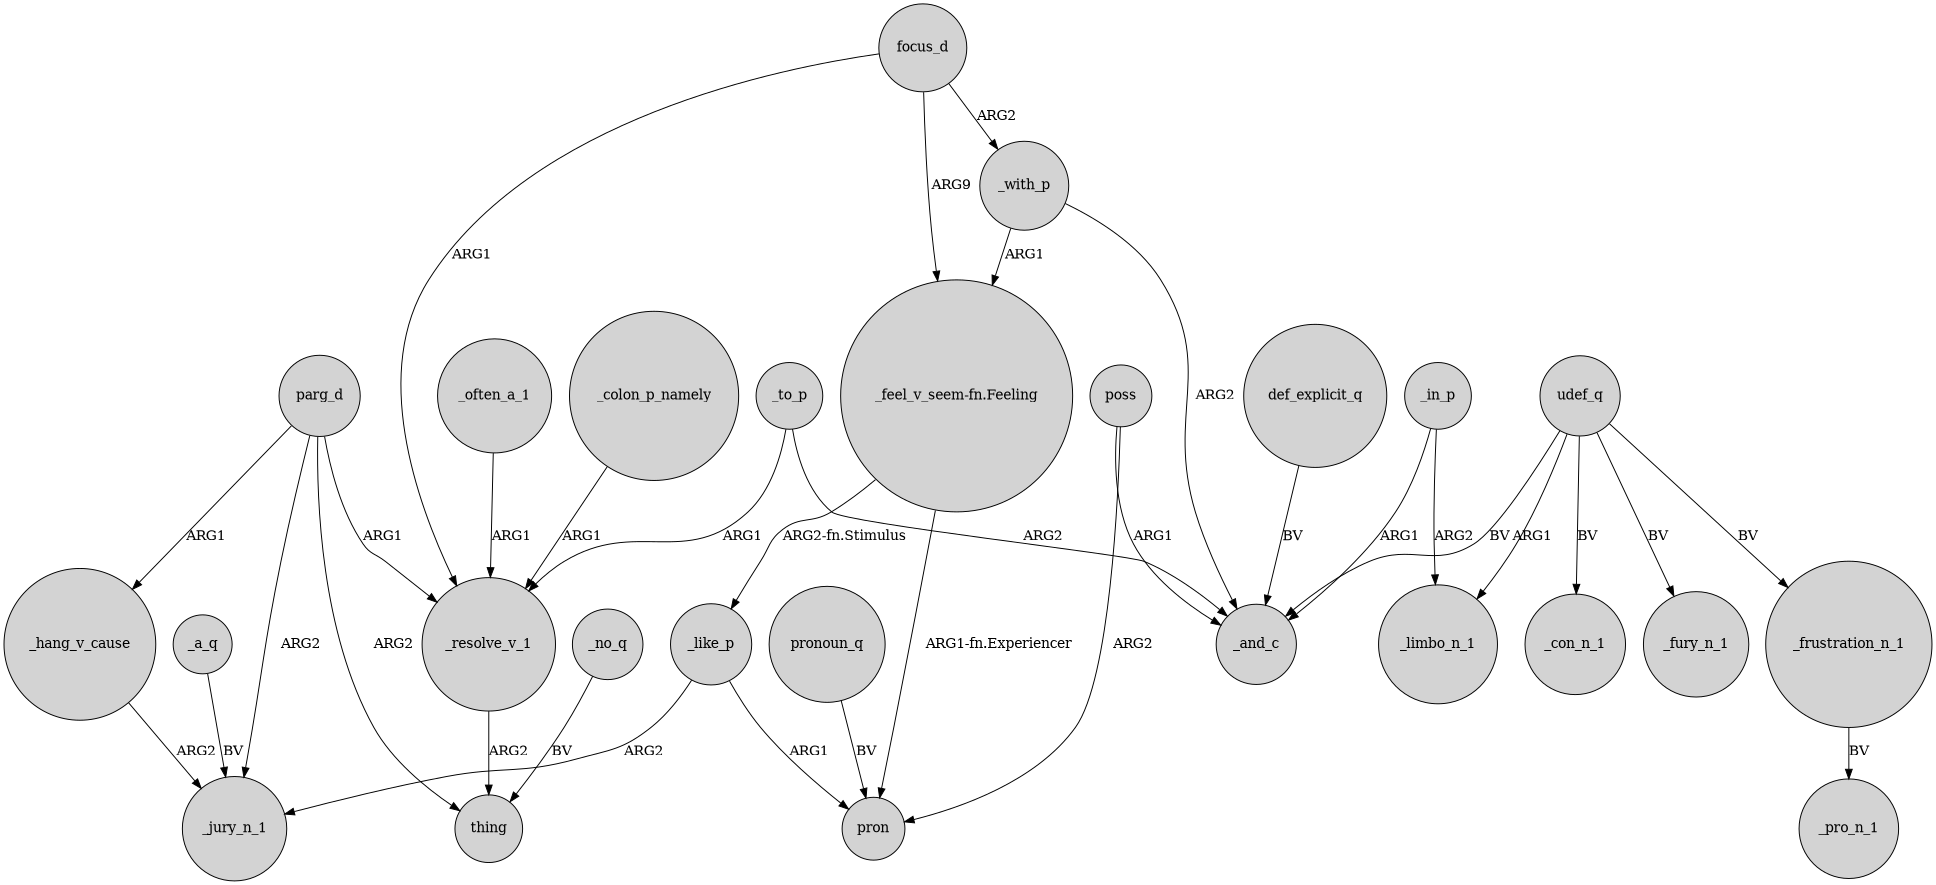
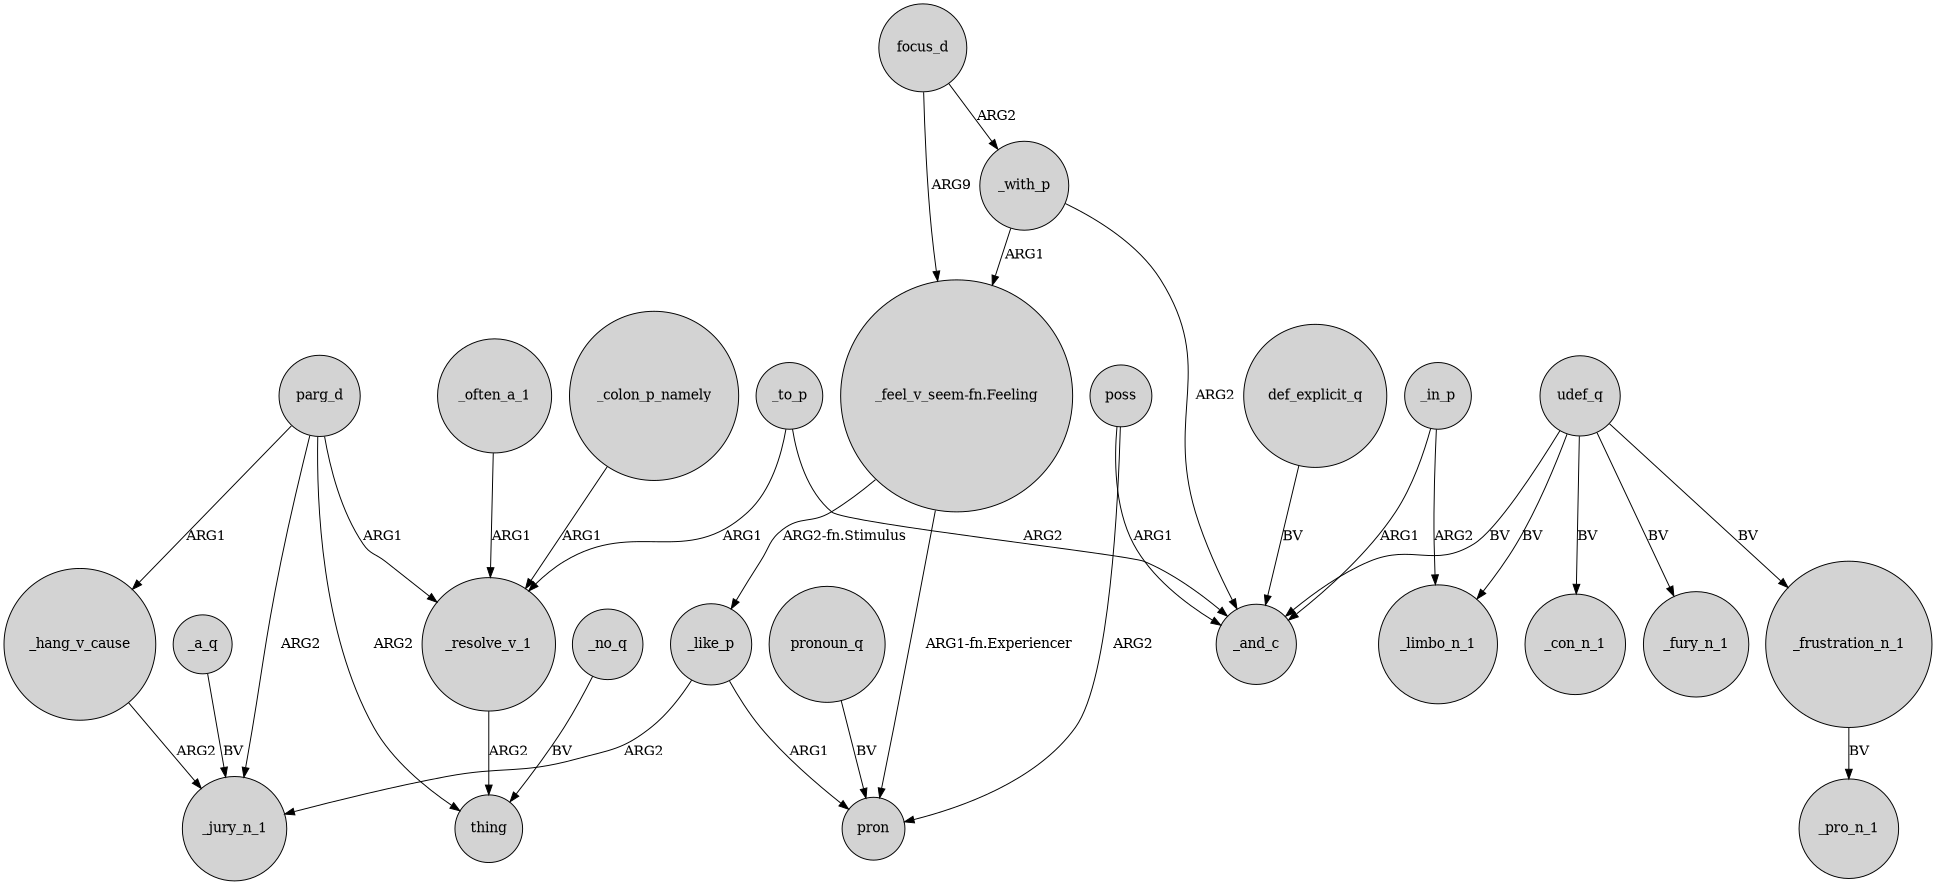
edge "focus_d" -> "_resolve_v_1": removed, label "ARG1"
edge "udef_q" -> "_limbo_n_1": label "ARG1" -> "BV"
